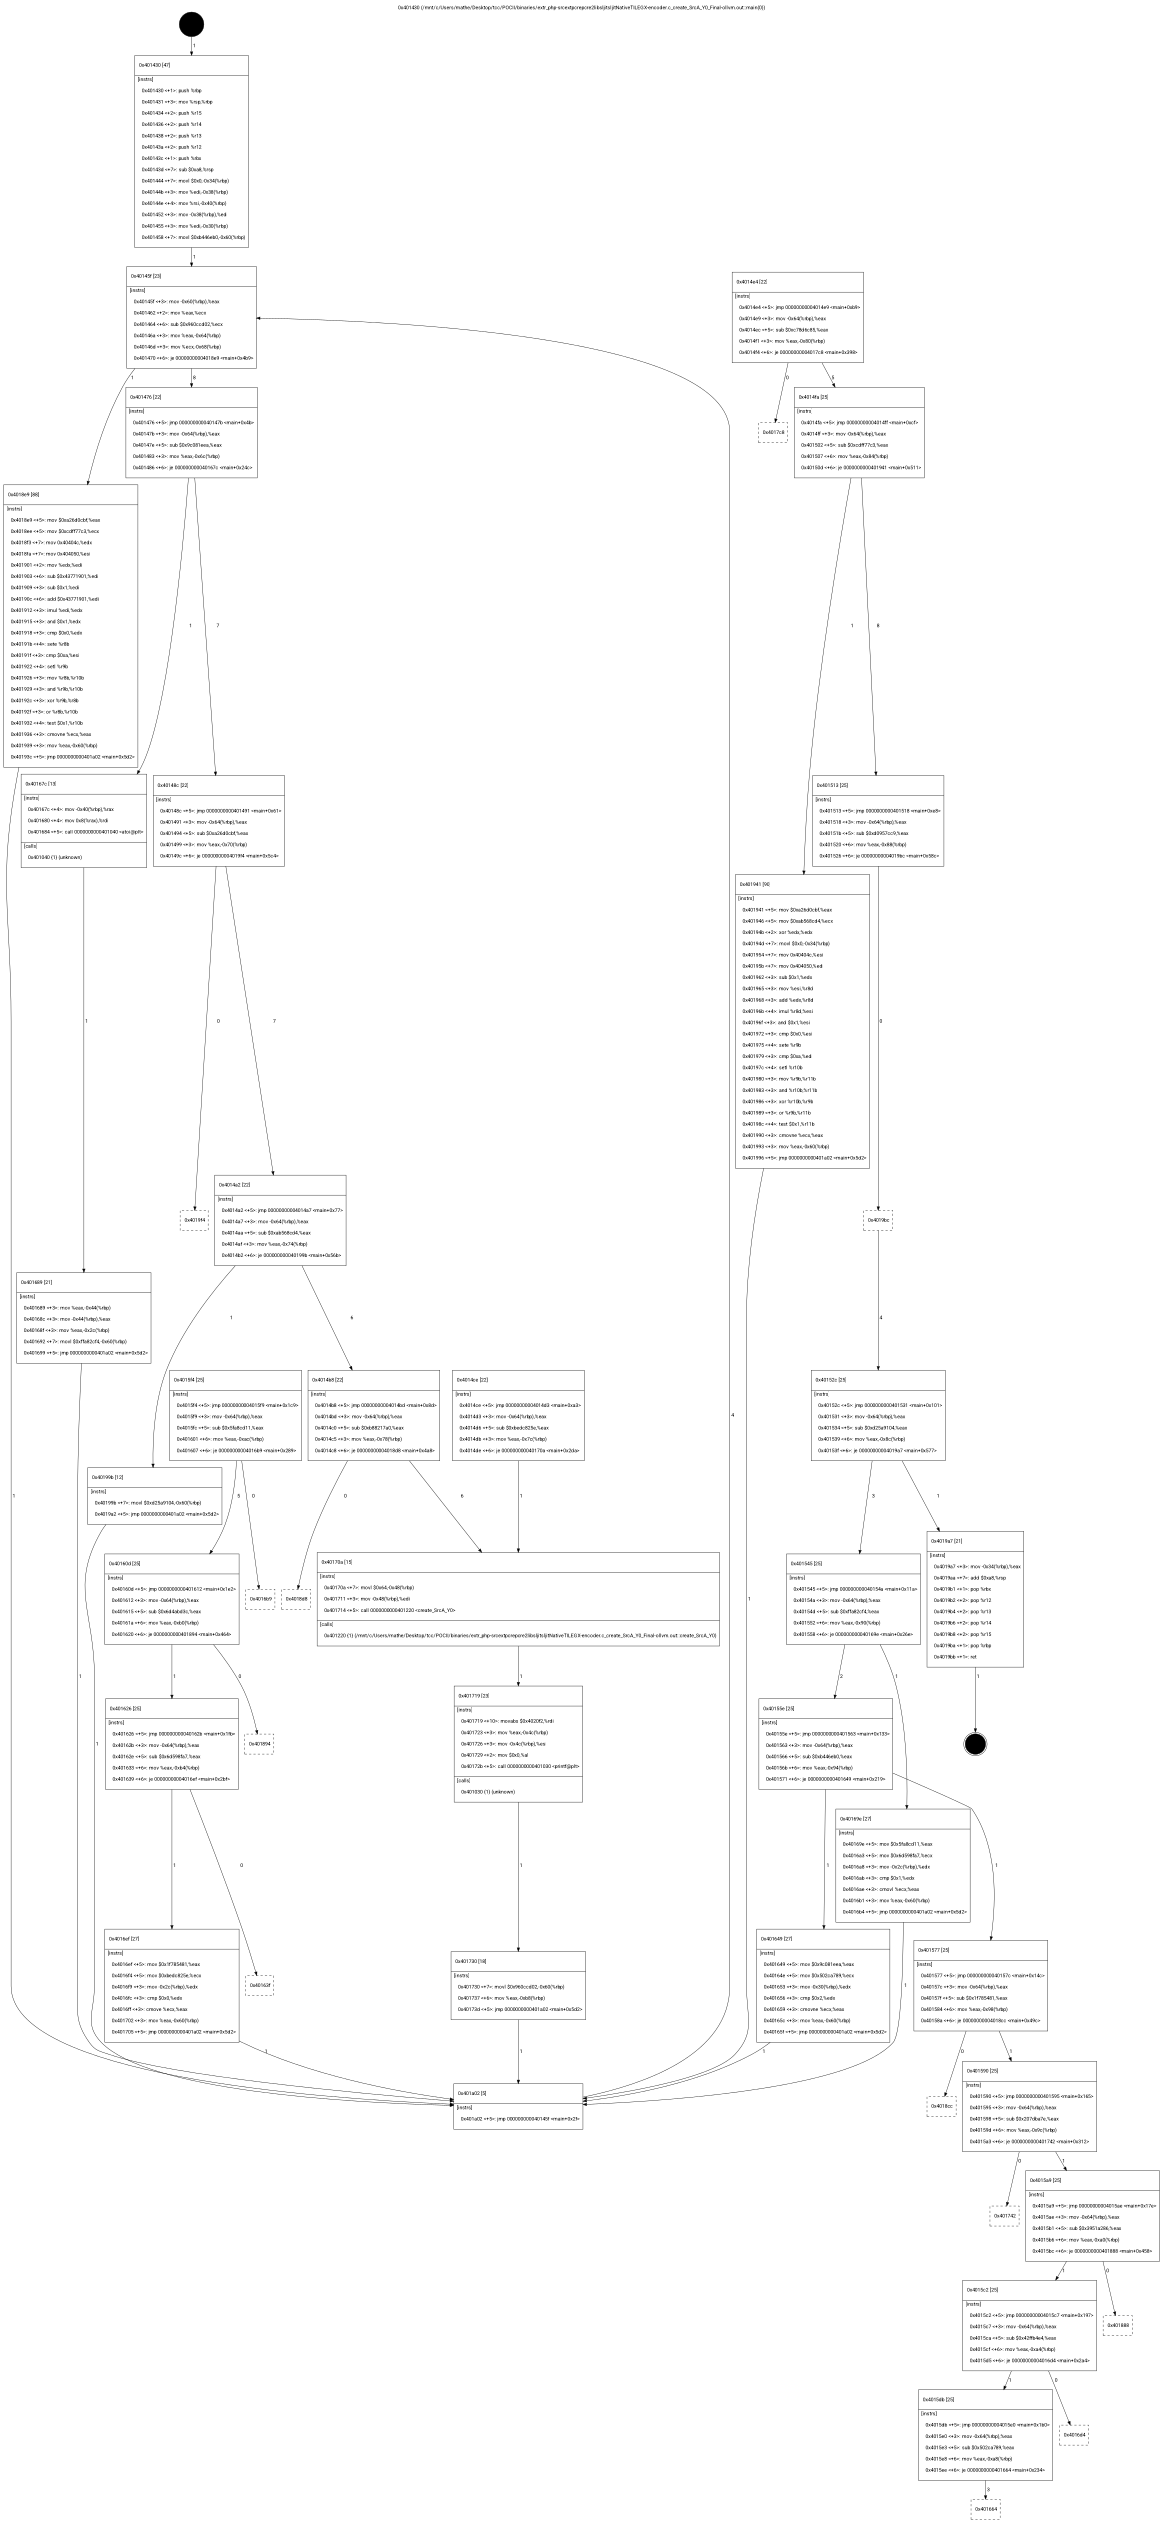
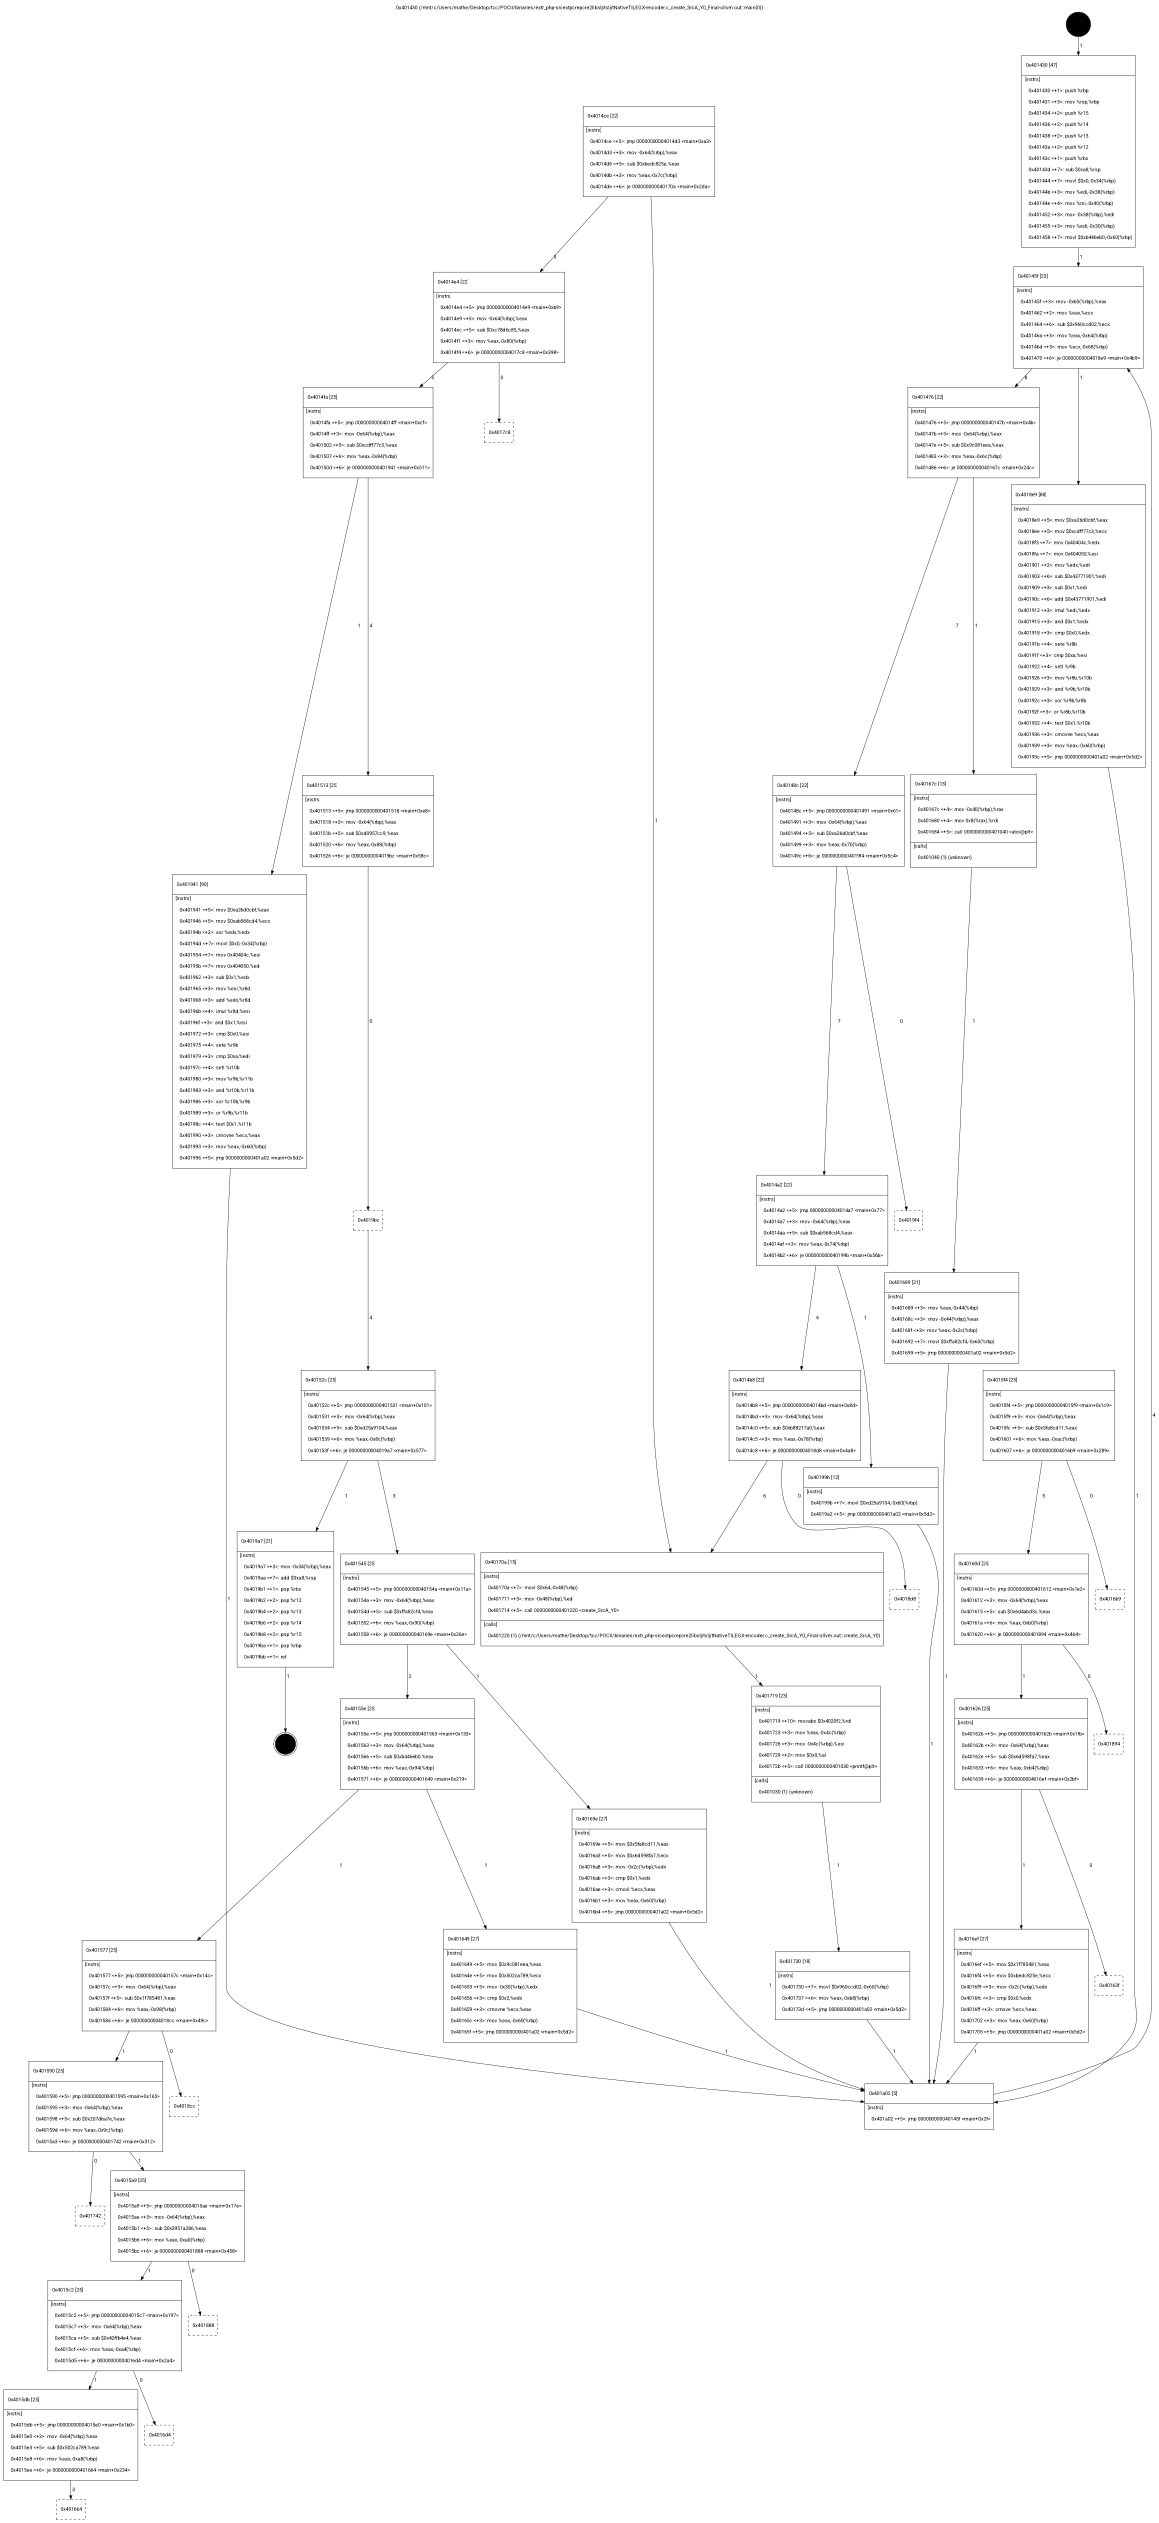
edge "0x4014ce [22]" -> "0x4014e4 [22]": added, label "5"
edge "0x4014fa [25]" -> "0x401513 [25]": label " 8" -> " 4"
